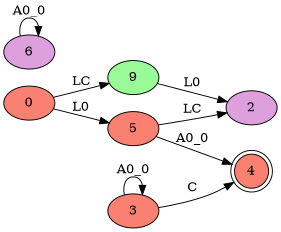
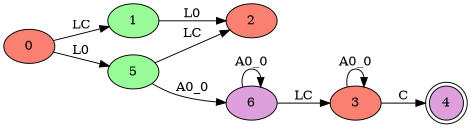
node "9": label "9" -> "1"
edge "6" -> "3": added, label "LC"
node "2": fillcolor plum -> salmon
node "5": fillcolor salmon -> palegreen
edge "5" -> "4": now "5" -> "6"
node "4": fillcolor salmon -> plum
